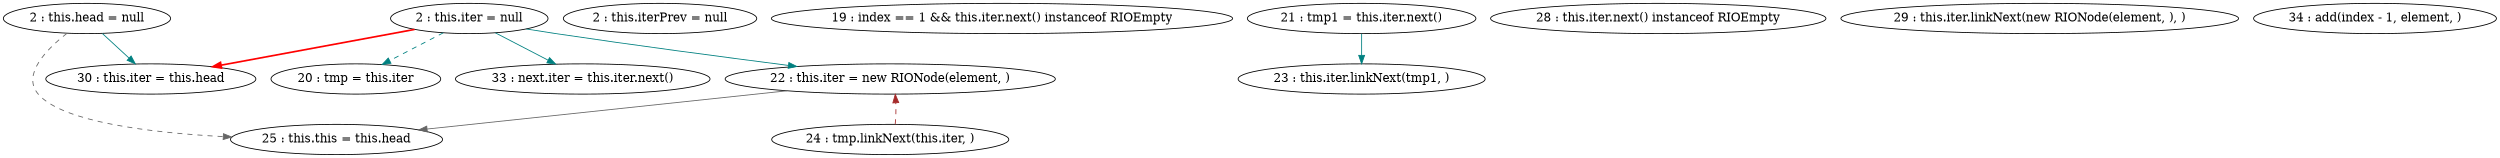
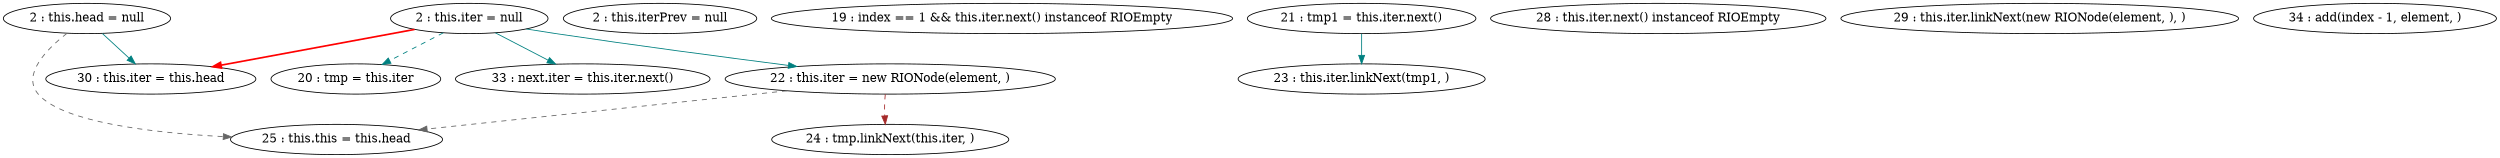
edge "22 : this.iter = new RIONode(element, )" -> "25 : this.this = this.head": style solid -> dashed
edge "24 : tmp.linkNext(this.iter, )" -> "22 : this.iter = new RIONode(element, )": reversed
